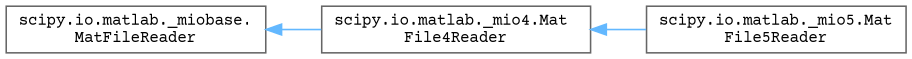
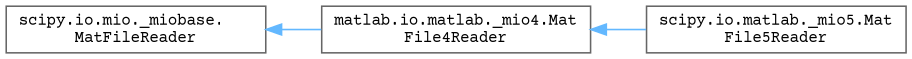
node "scipy.io.matlab._miobase. MatFileReader": label "scipy.io.matlab._miobase. MatFileReader" -> "scipy.io.mio._miobase. MatFileReader"
node "scipy.io.matlab._mio4.Mat File4Reader": label "scipy.io.matlab._mio4.Mat File4Reader" -> "matlab.io.matlab._mio4.Mat File4Reader"
